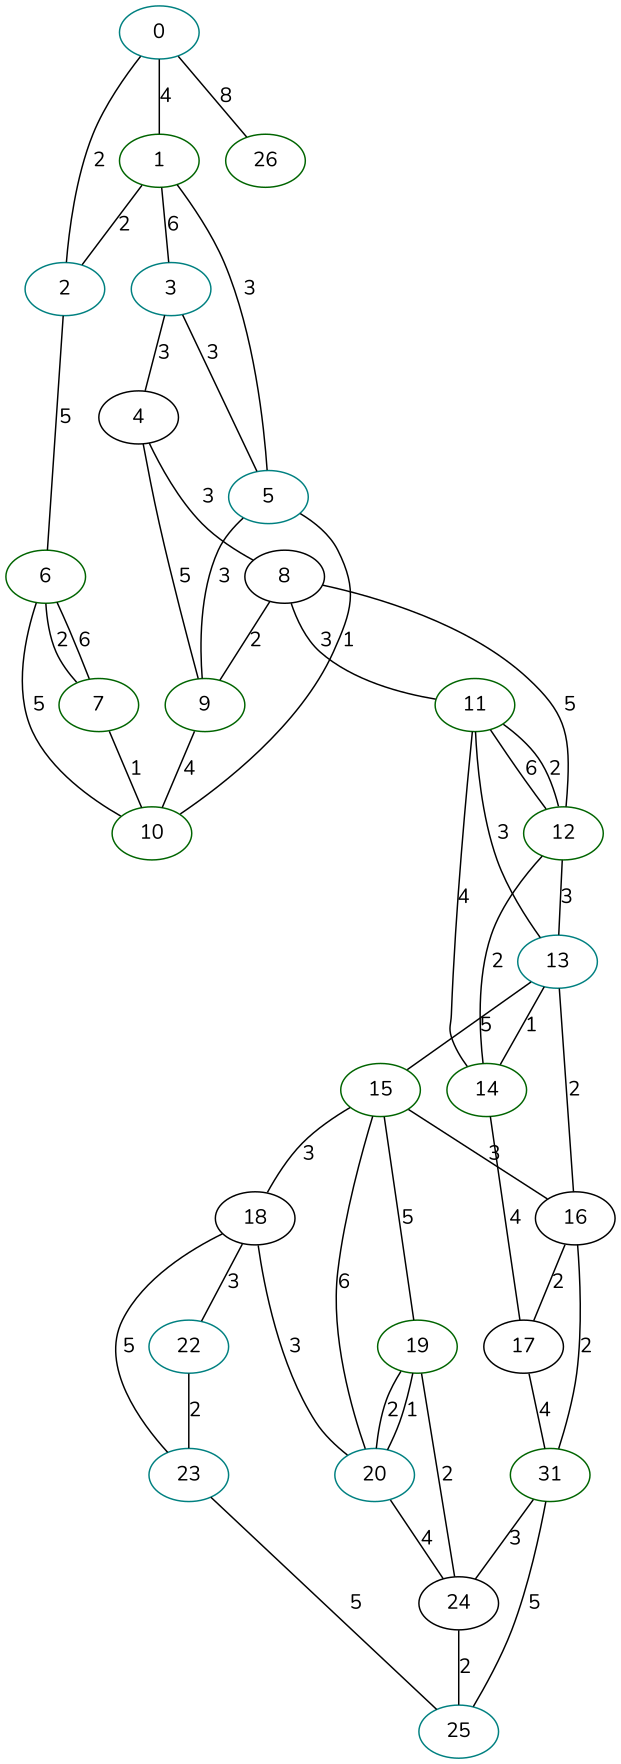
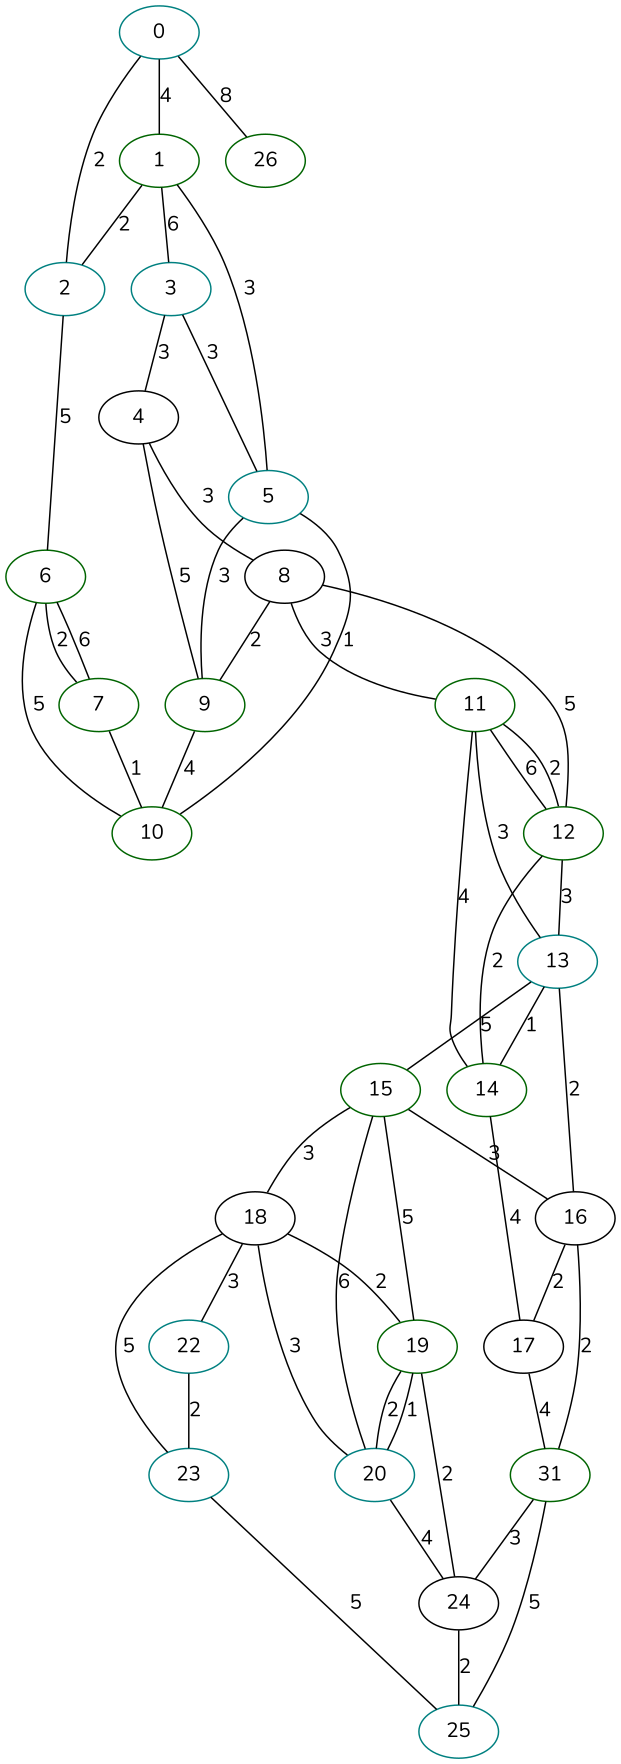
edge "18" -- "19": added, label "2"
